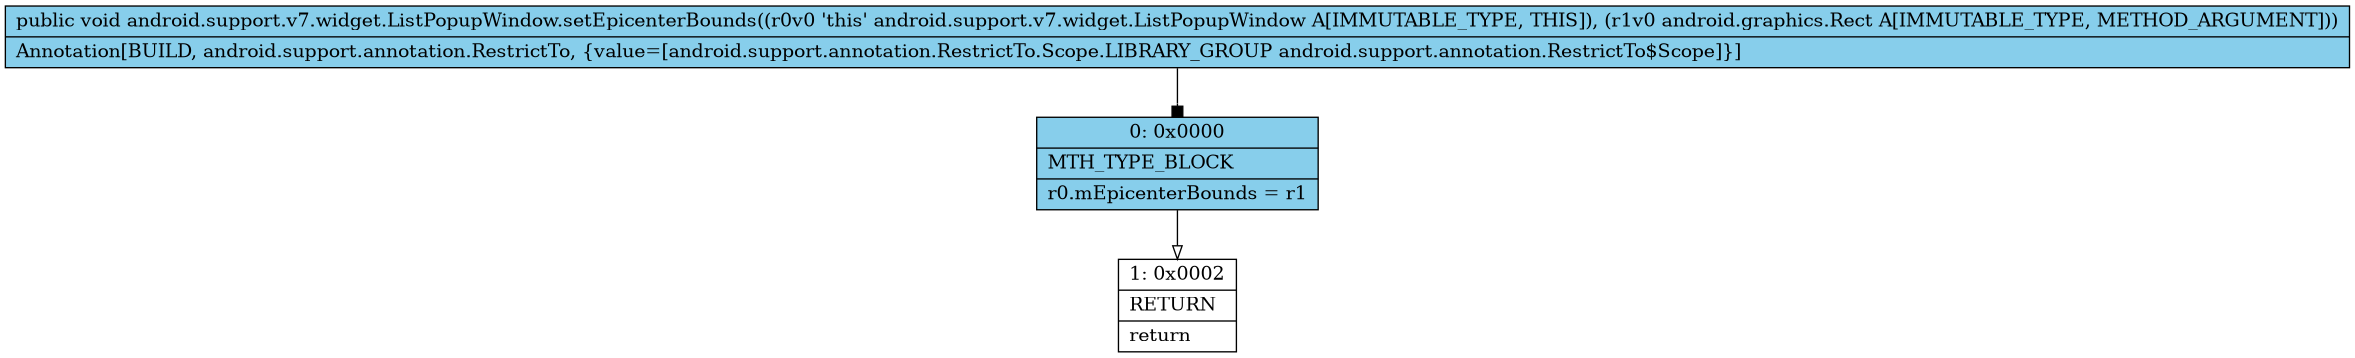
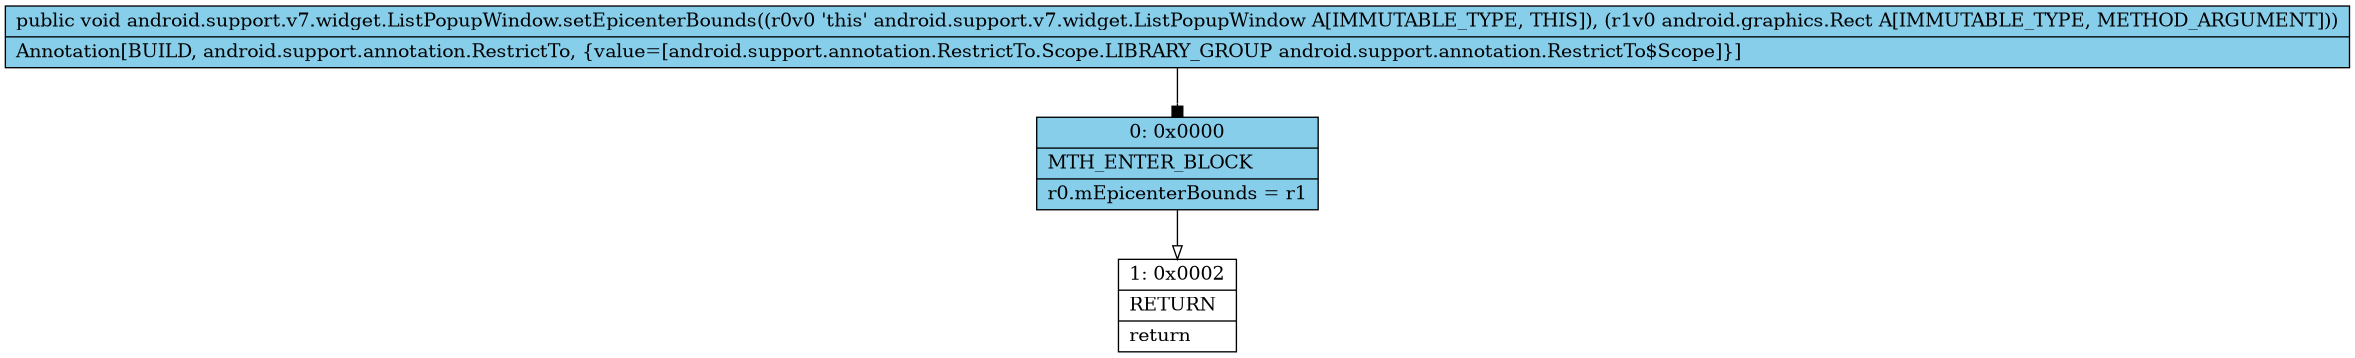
node "0: 0x0000": text "MTH_TYPE_BLOCK" -> "MTH_ENTER_BLOCK"
